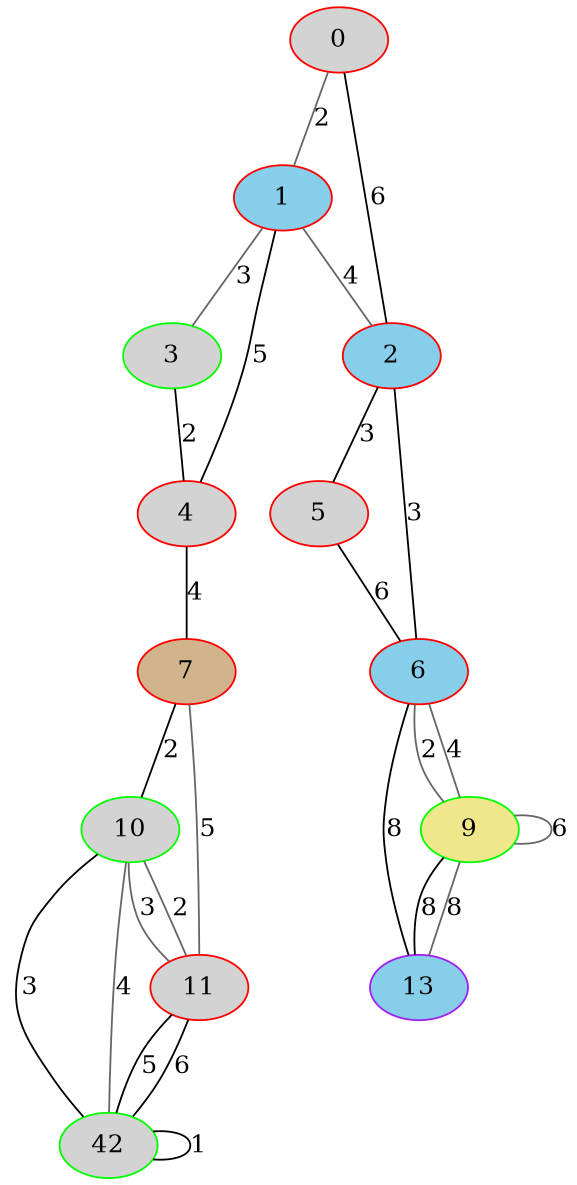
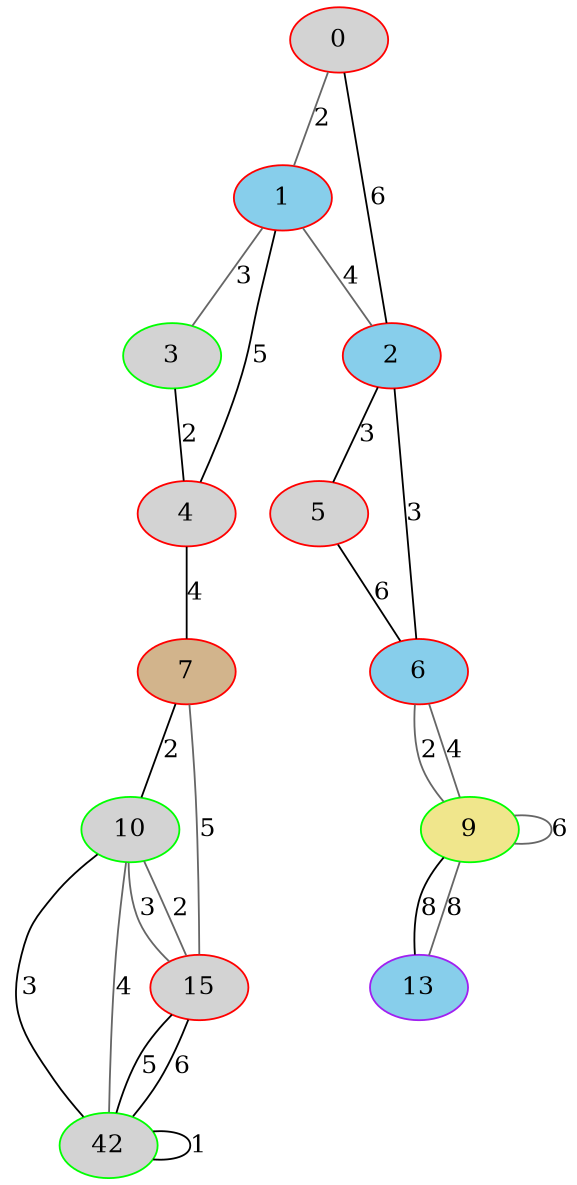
edge "6" -- "13": removed, label "8"
node "11": label "11" -> "15"
